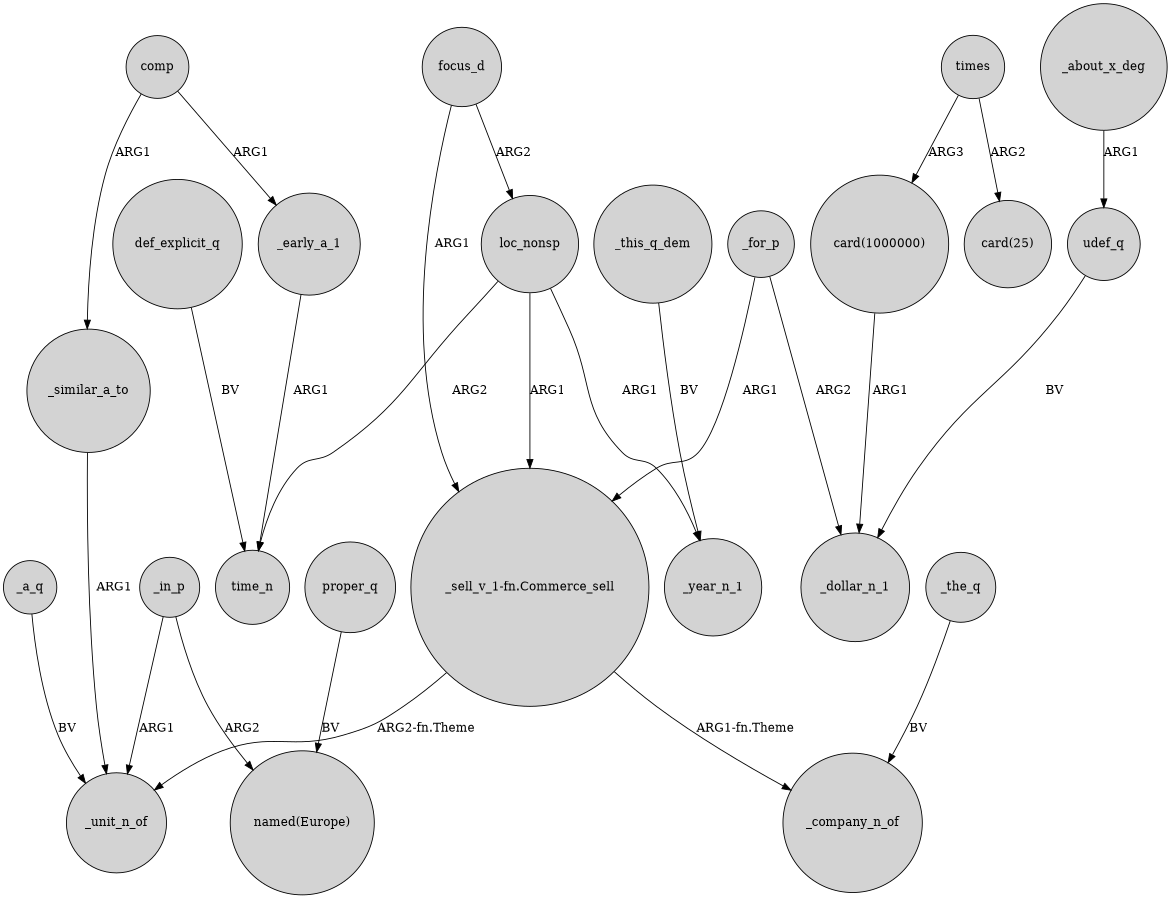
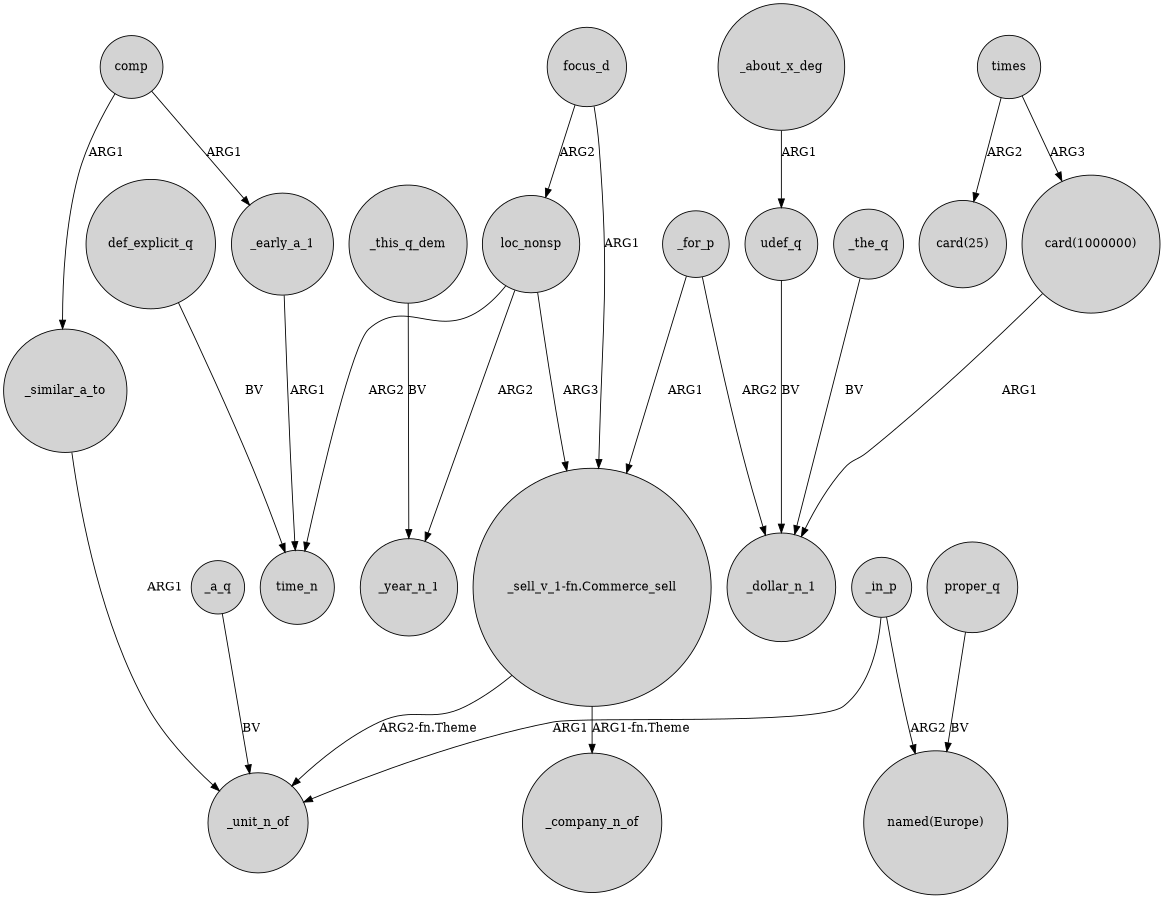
edge "loc_nonsp" -> "_sell_v_1-fn.Commerce_sell": label "ARG1" -> "ARG3"
edge "loc_nonsp" -> "_year_n_1": label "ARG1" -> "ARG2"
edge "_the_q" -> "_company_n_of": now "_the_q" -> "_dollar_n_1"
